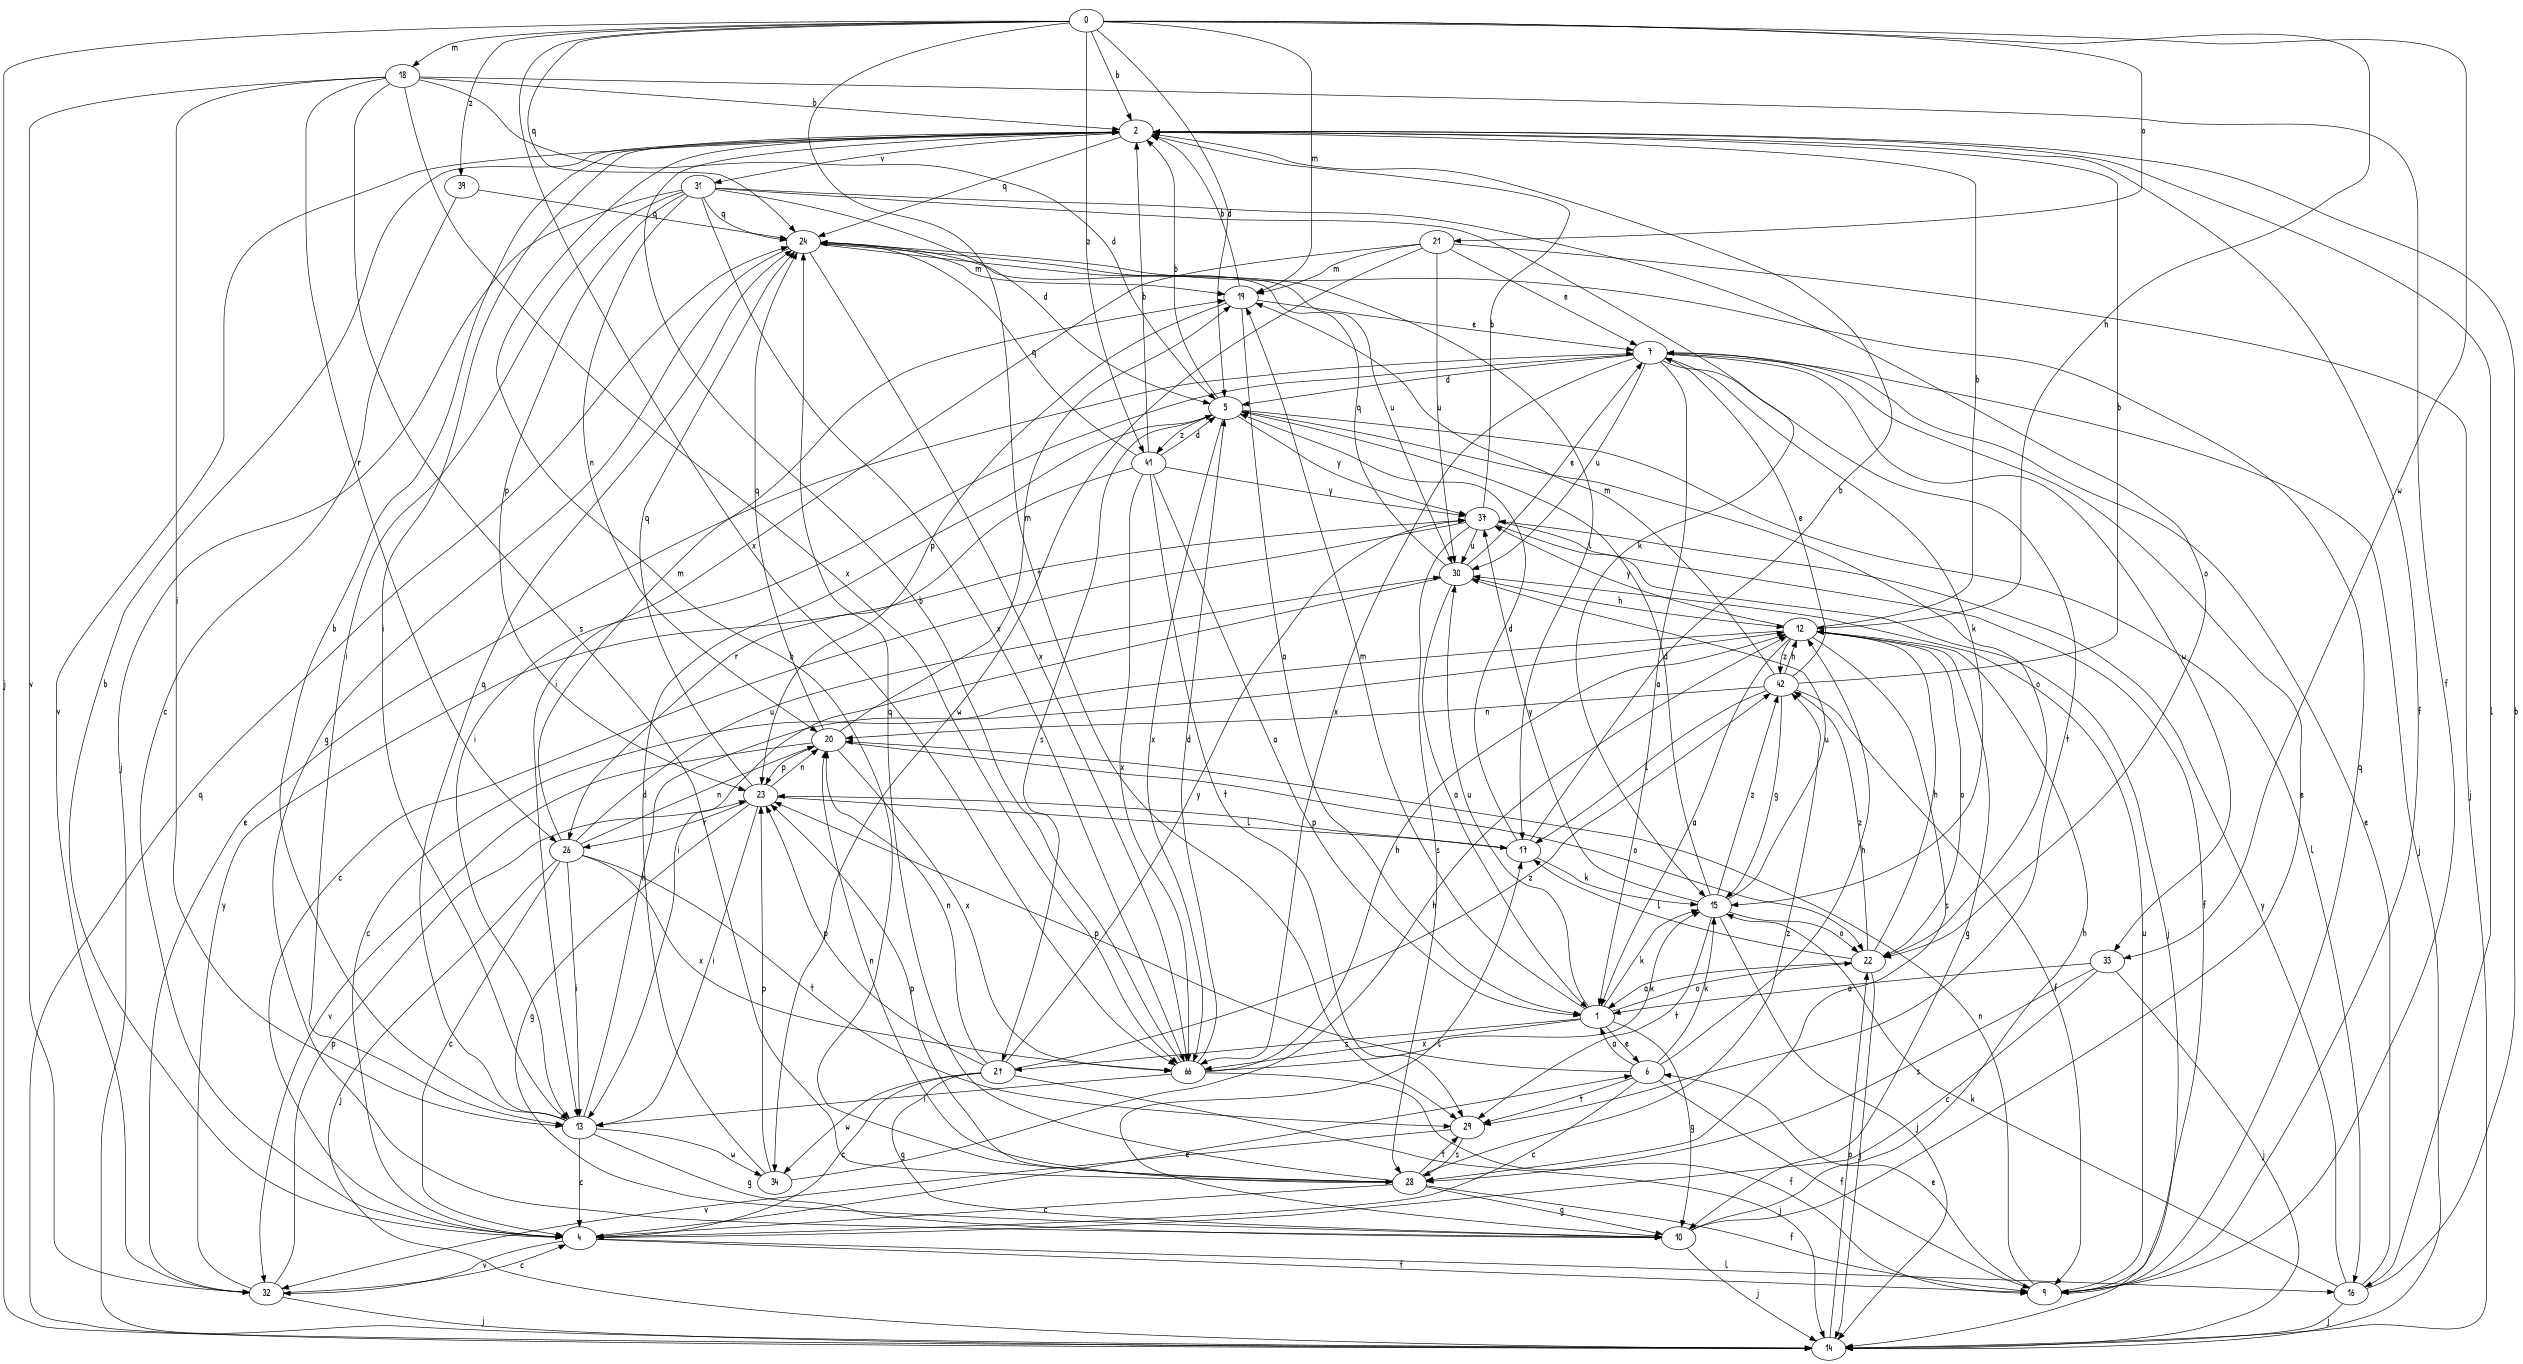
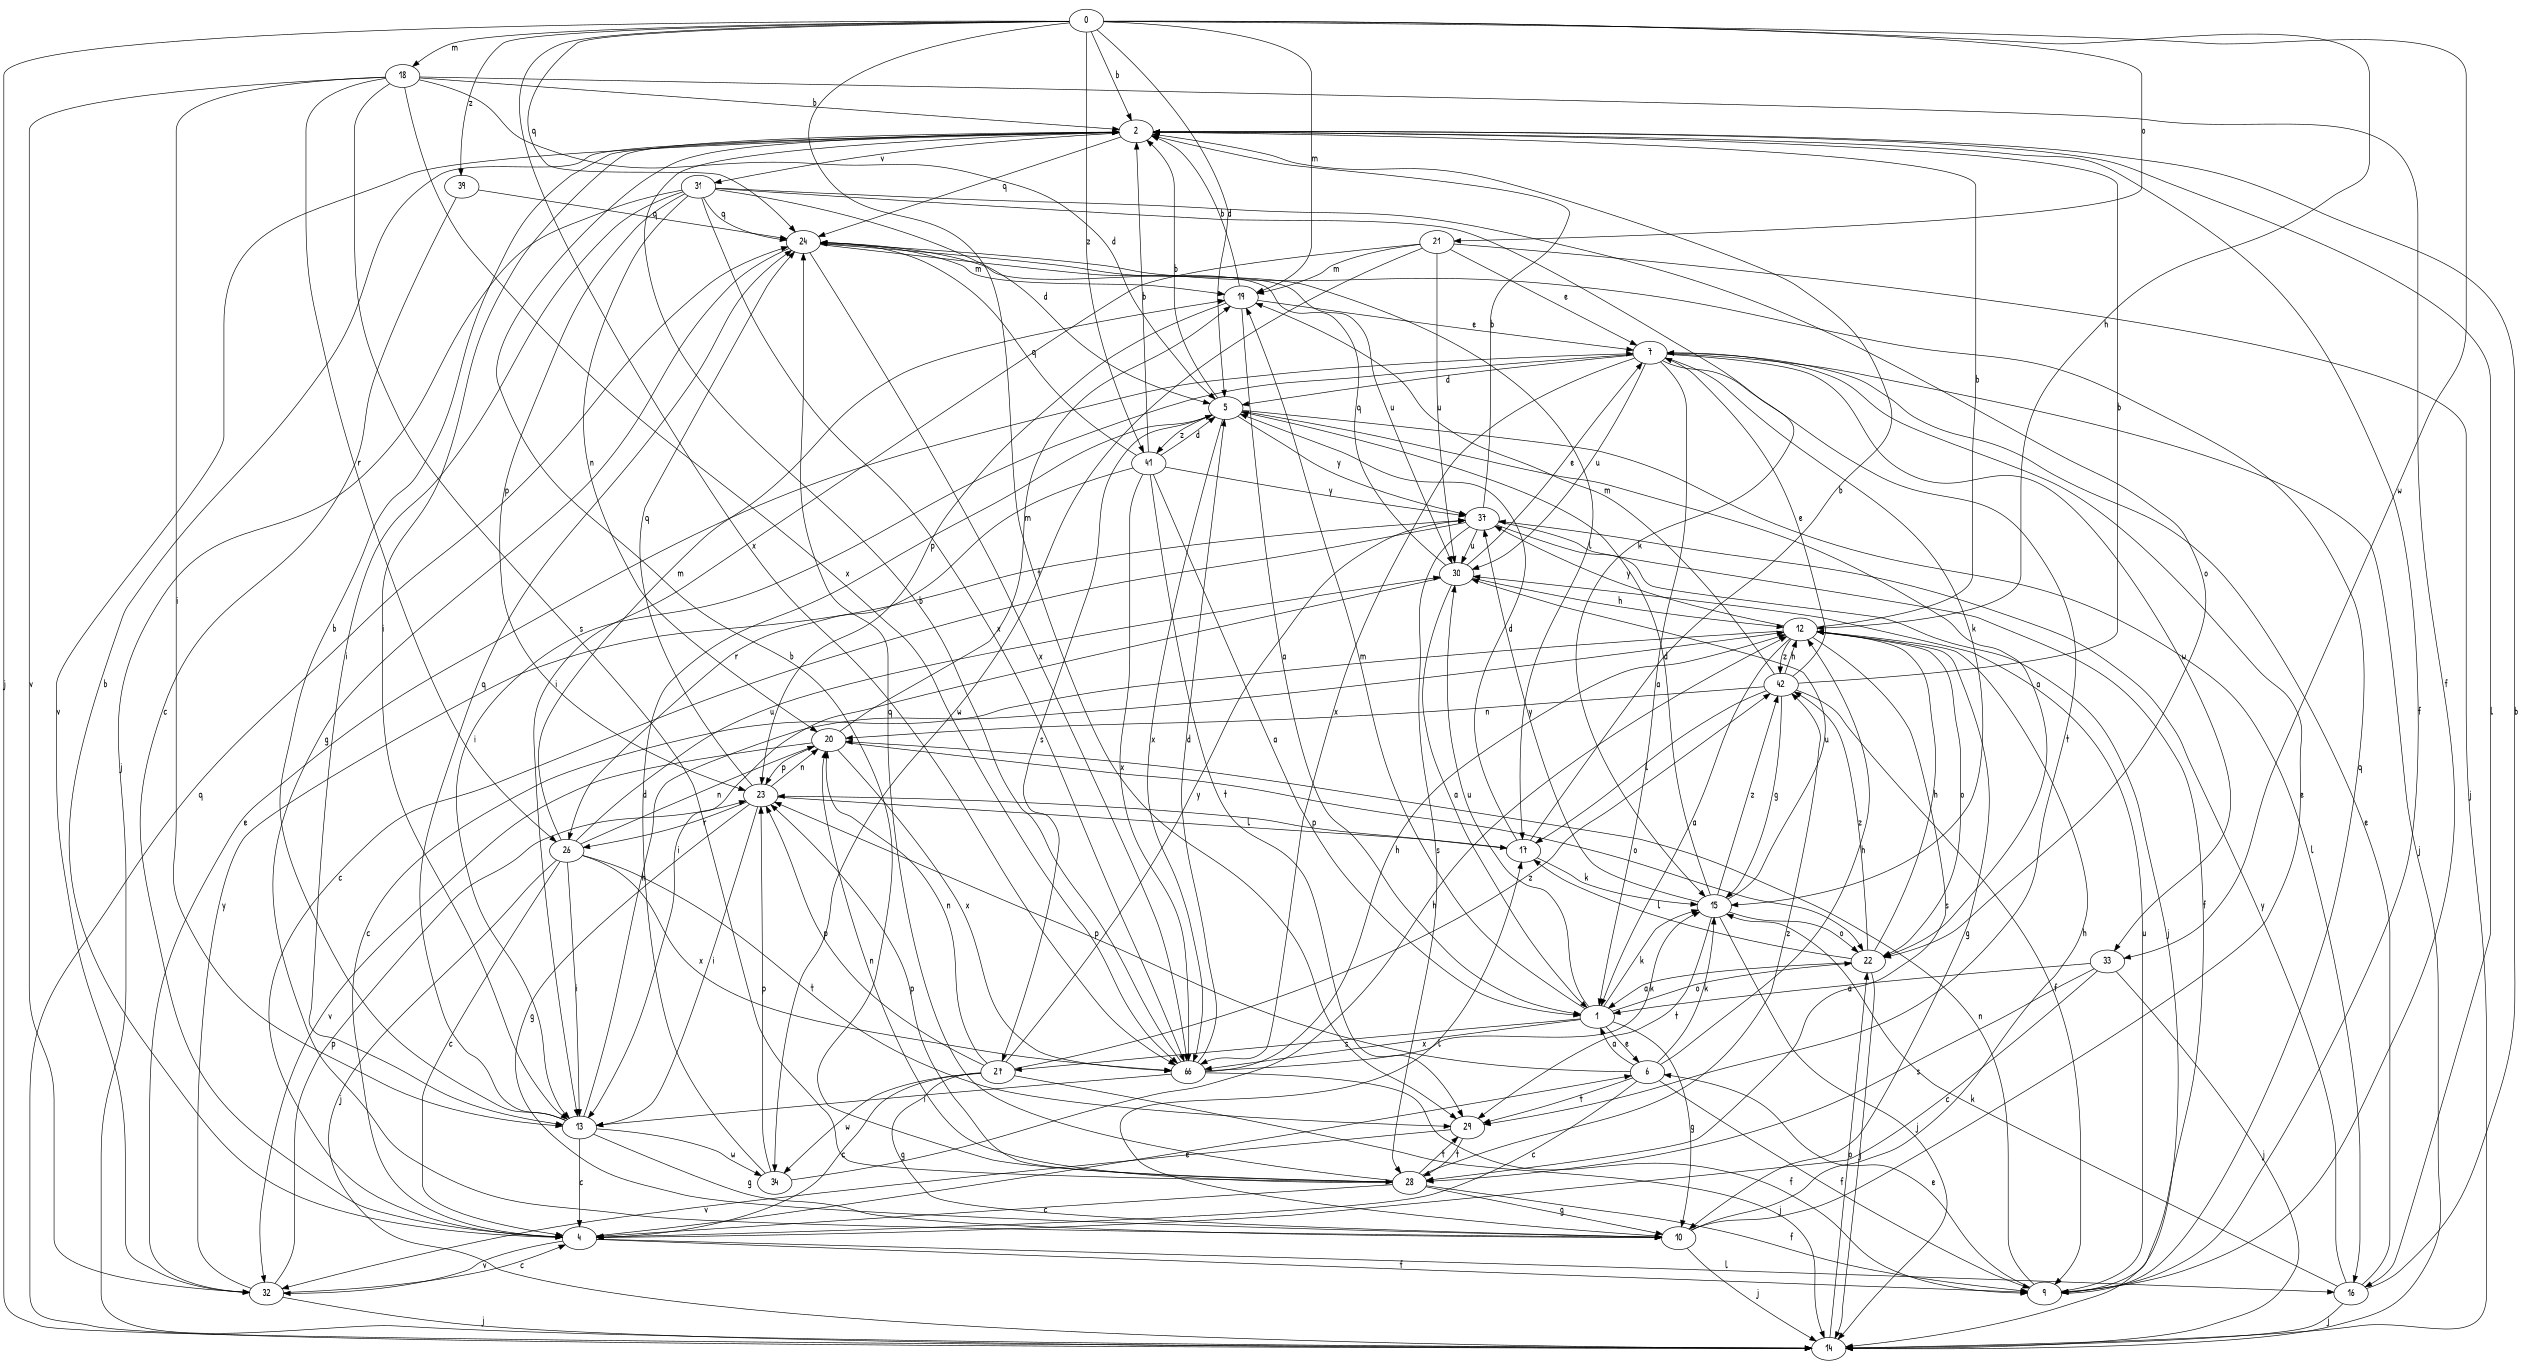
edge "20" -> "24": removed, label "q"
edge "5" -> "22": label "o" -> "a"
edge "29" -> "28": label "s" -> "t"
